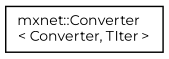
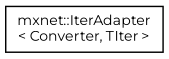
node "mxnet::Converter < Converter, TIter >": label "mxnet::Converter < Converter, TIter >" -> "mxnet::IterAdapter < Converter, TIter >"
